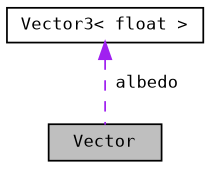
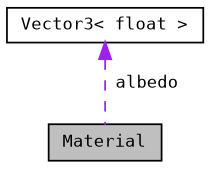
node "Vector": label "Vector" -> "Material"
